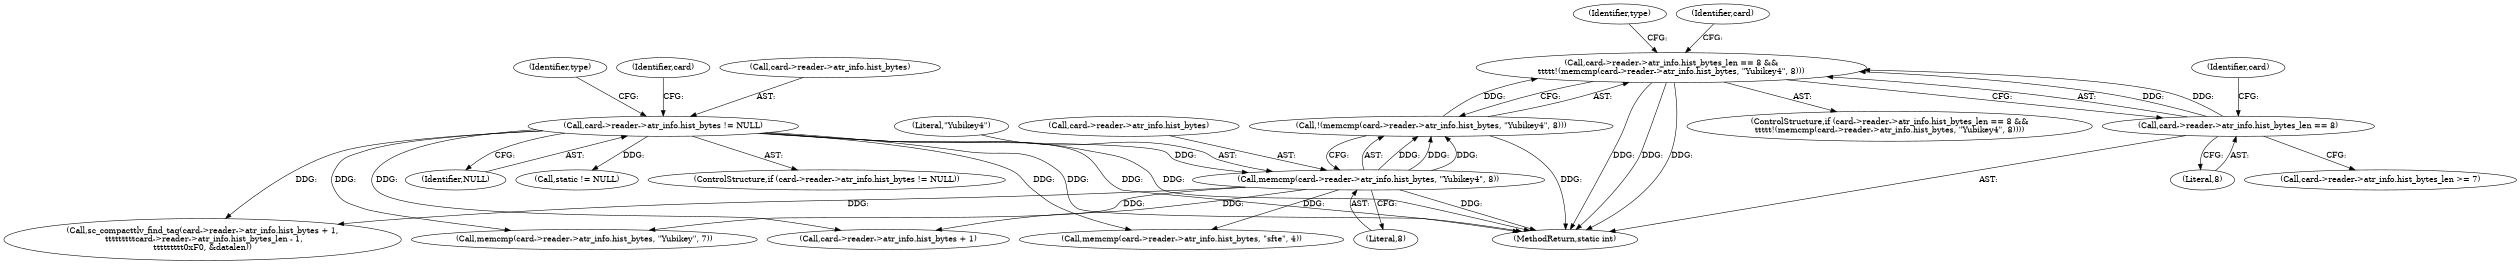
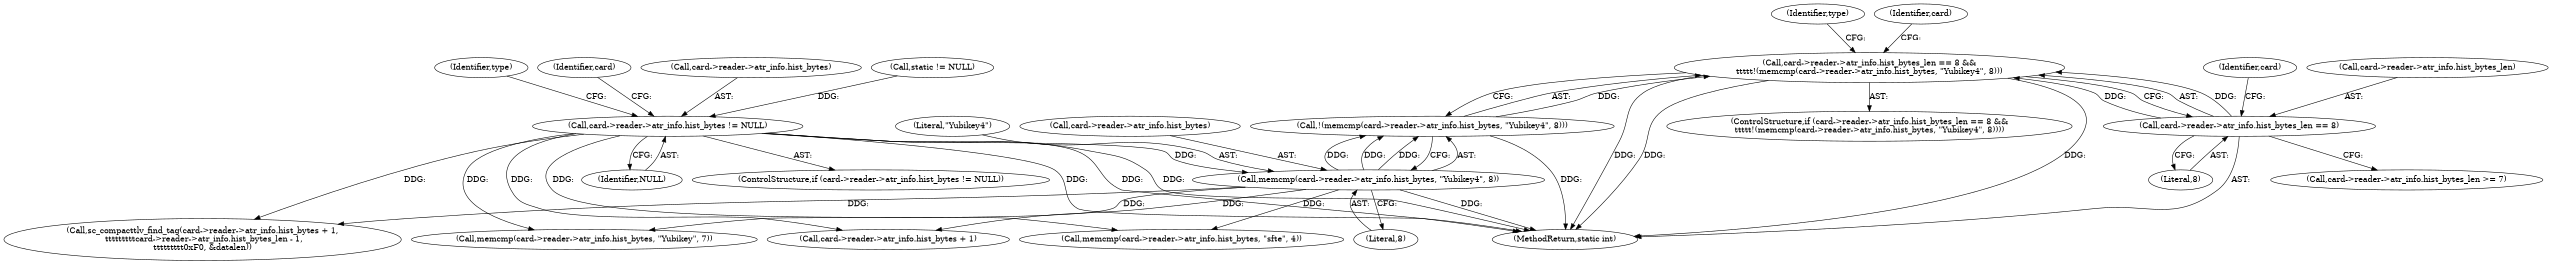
node "(Call,card->reader->atr_info.hist_bytes_len)": added
edge "(Call,card->reader->atr_info.hist_bytes != NULL)" -> "(Call,static != NULL)": reversed
